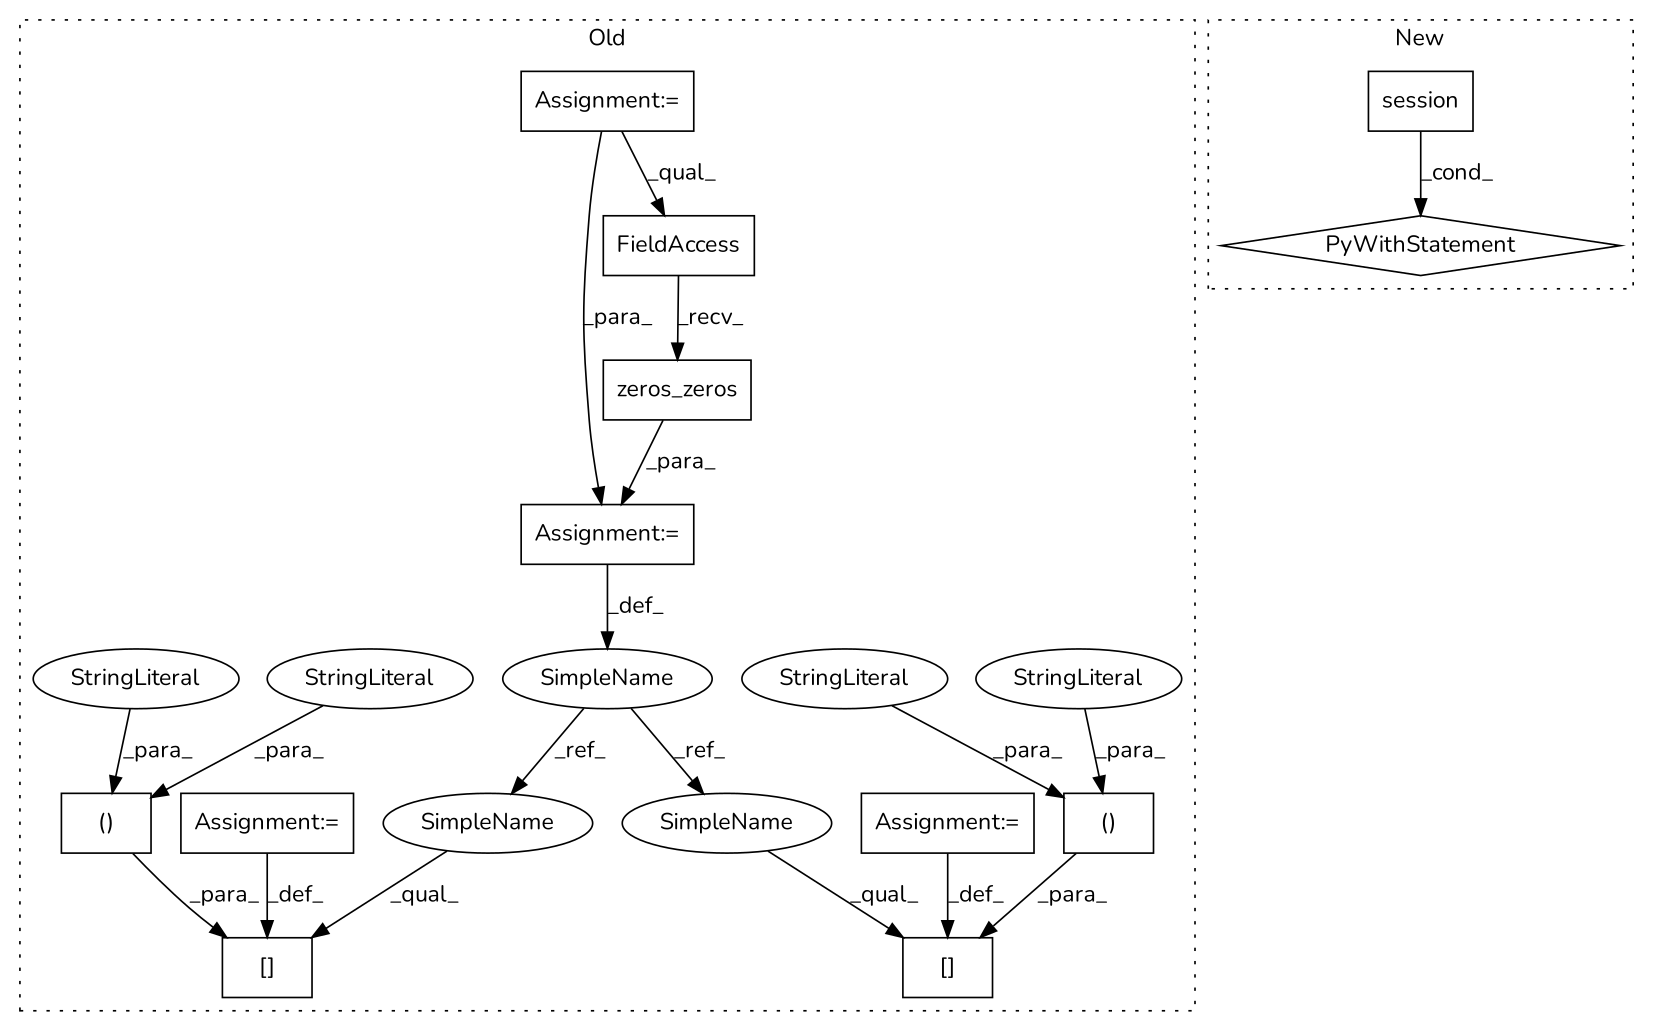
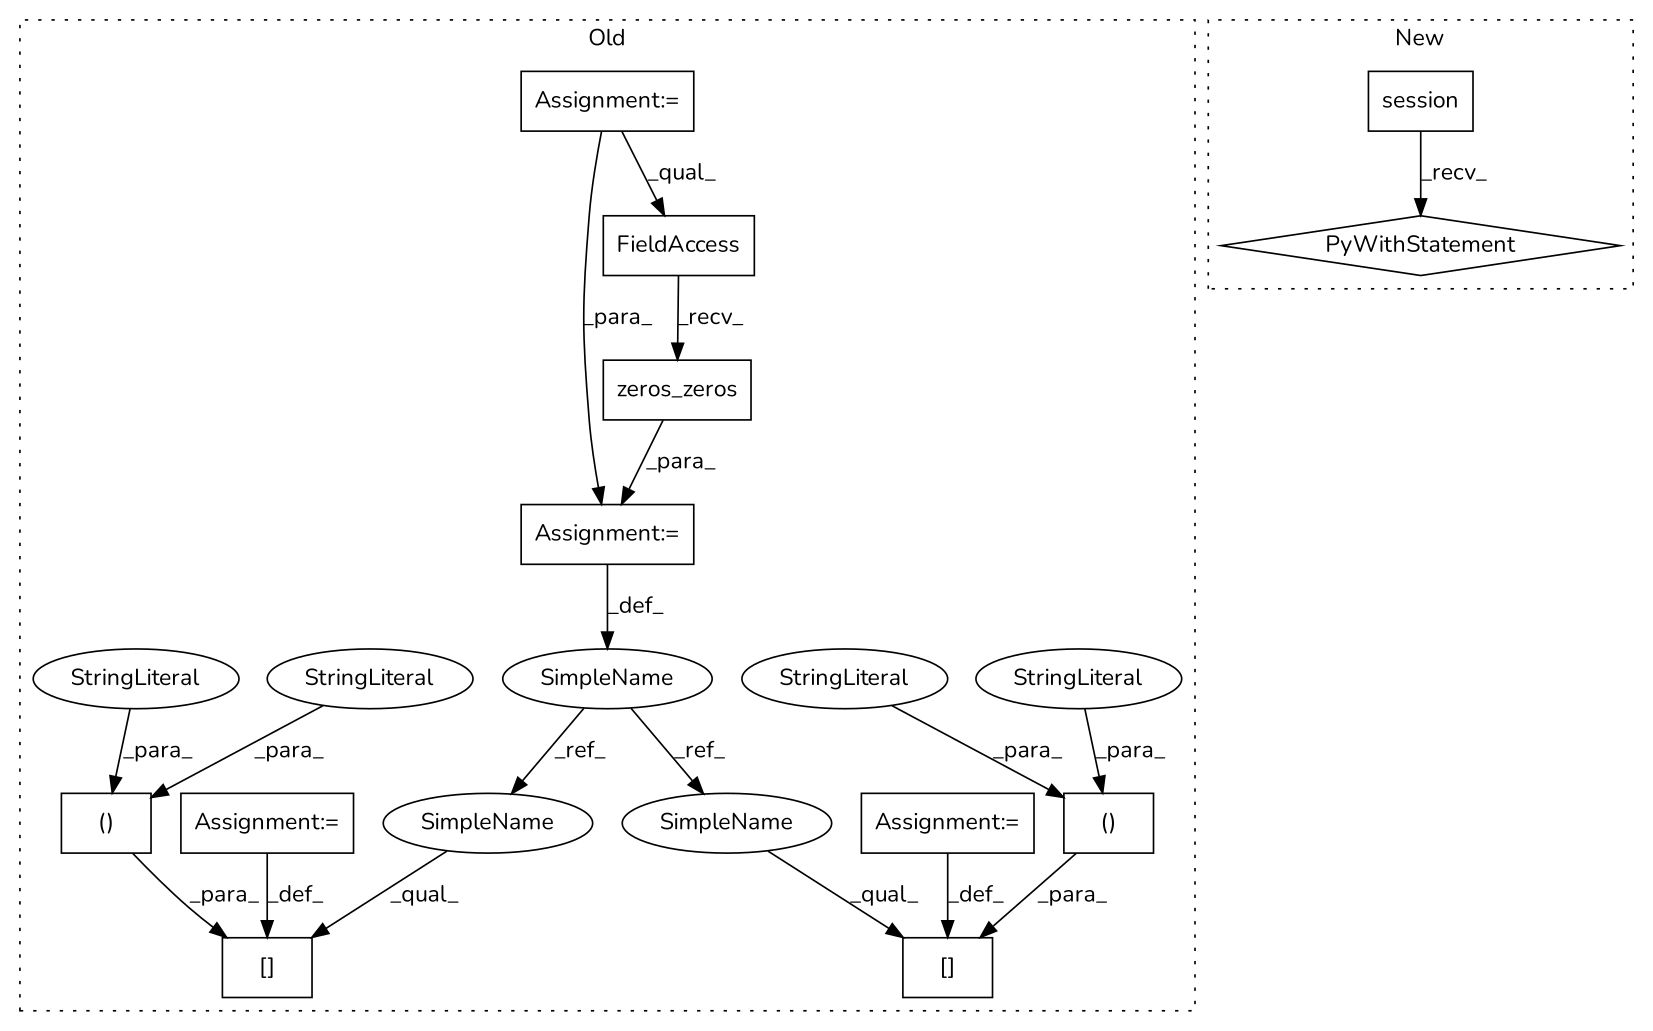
edge "session" -> "PyWithStatement": label "_cond_" -> "_recv_"
